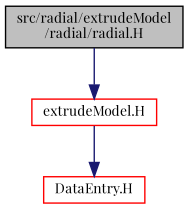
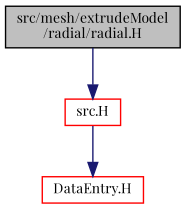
node "src/radial/extrudeModel /radial/radial.H": label "src/radial/extrudeModel /radial/radial.H" -> "src/mesh/extrudeModel /radial/radial.H"
node "extrudeModel.H": label "extrudeModel.H" -> "src.H"
